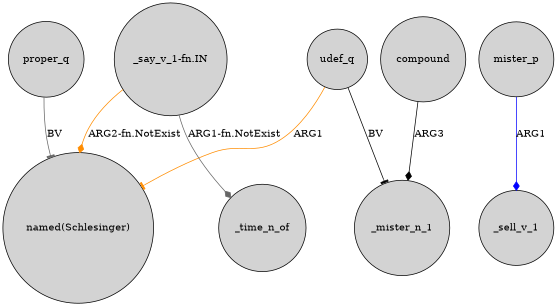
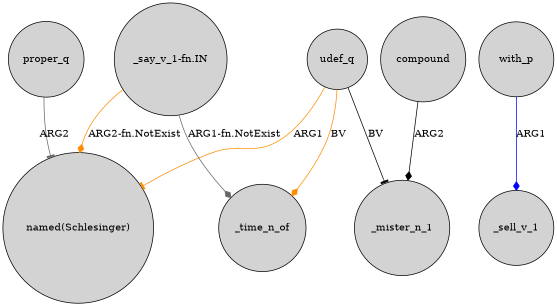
node "mister_p": label "mister_p" -> "with_p"
edge "proper_q" -> "named(Schlesinger)": label "BV" -> "ARG2"
edge "compound" -> "_mister_n_1": label "ARG3" -> "ARG2"
edge "udef_q" -> "_time_n_of": added, label "BV"
